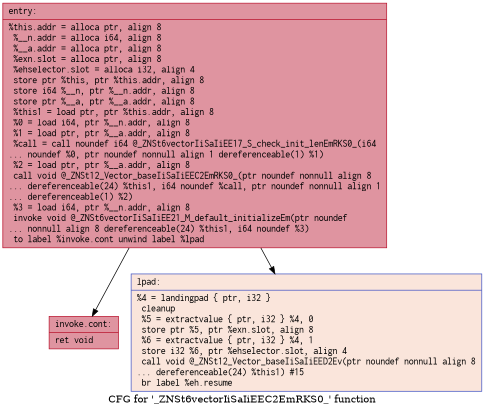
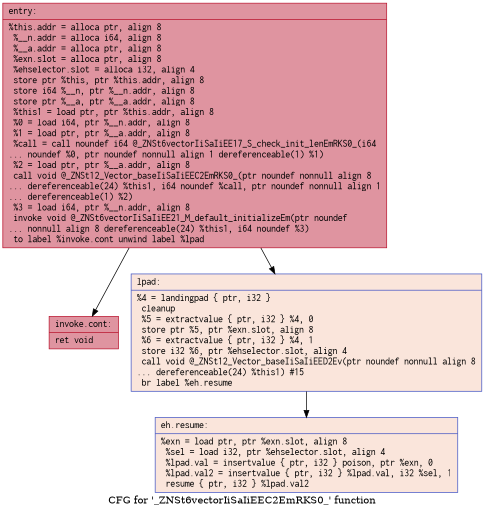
node "eh.resume:": added
